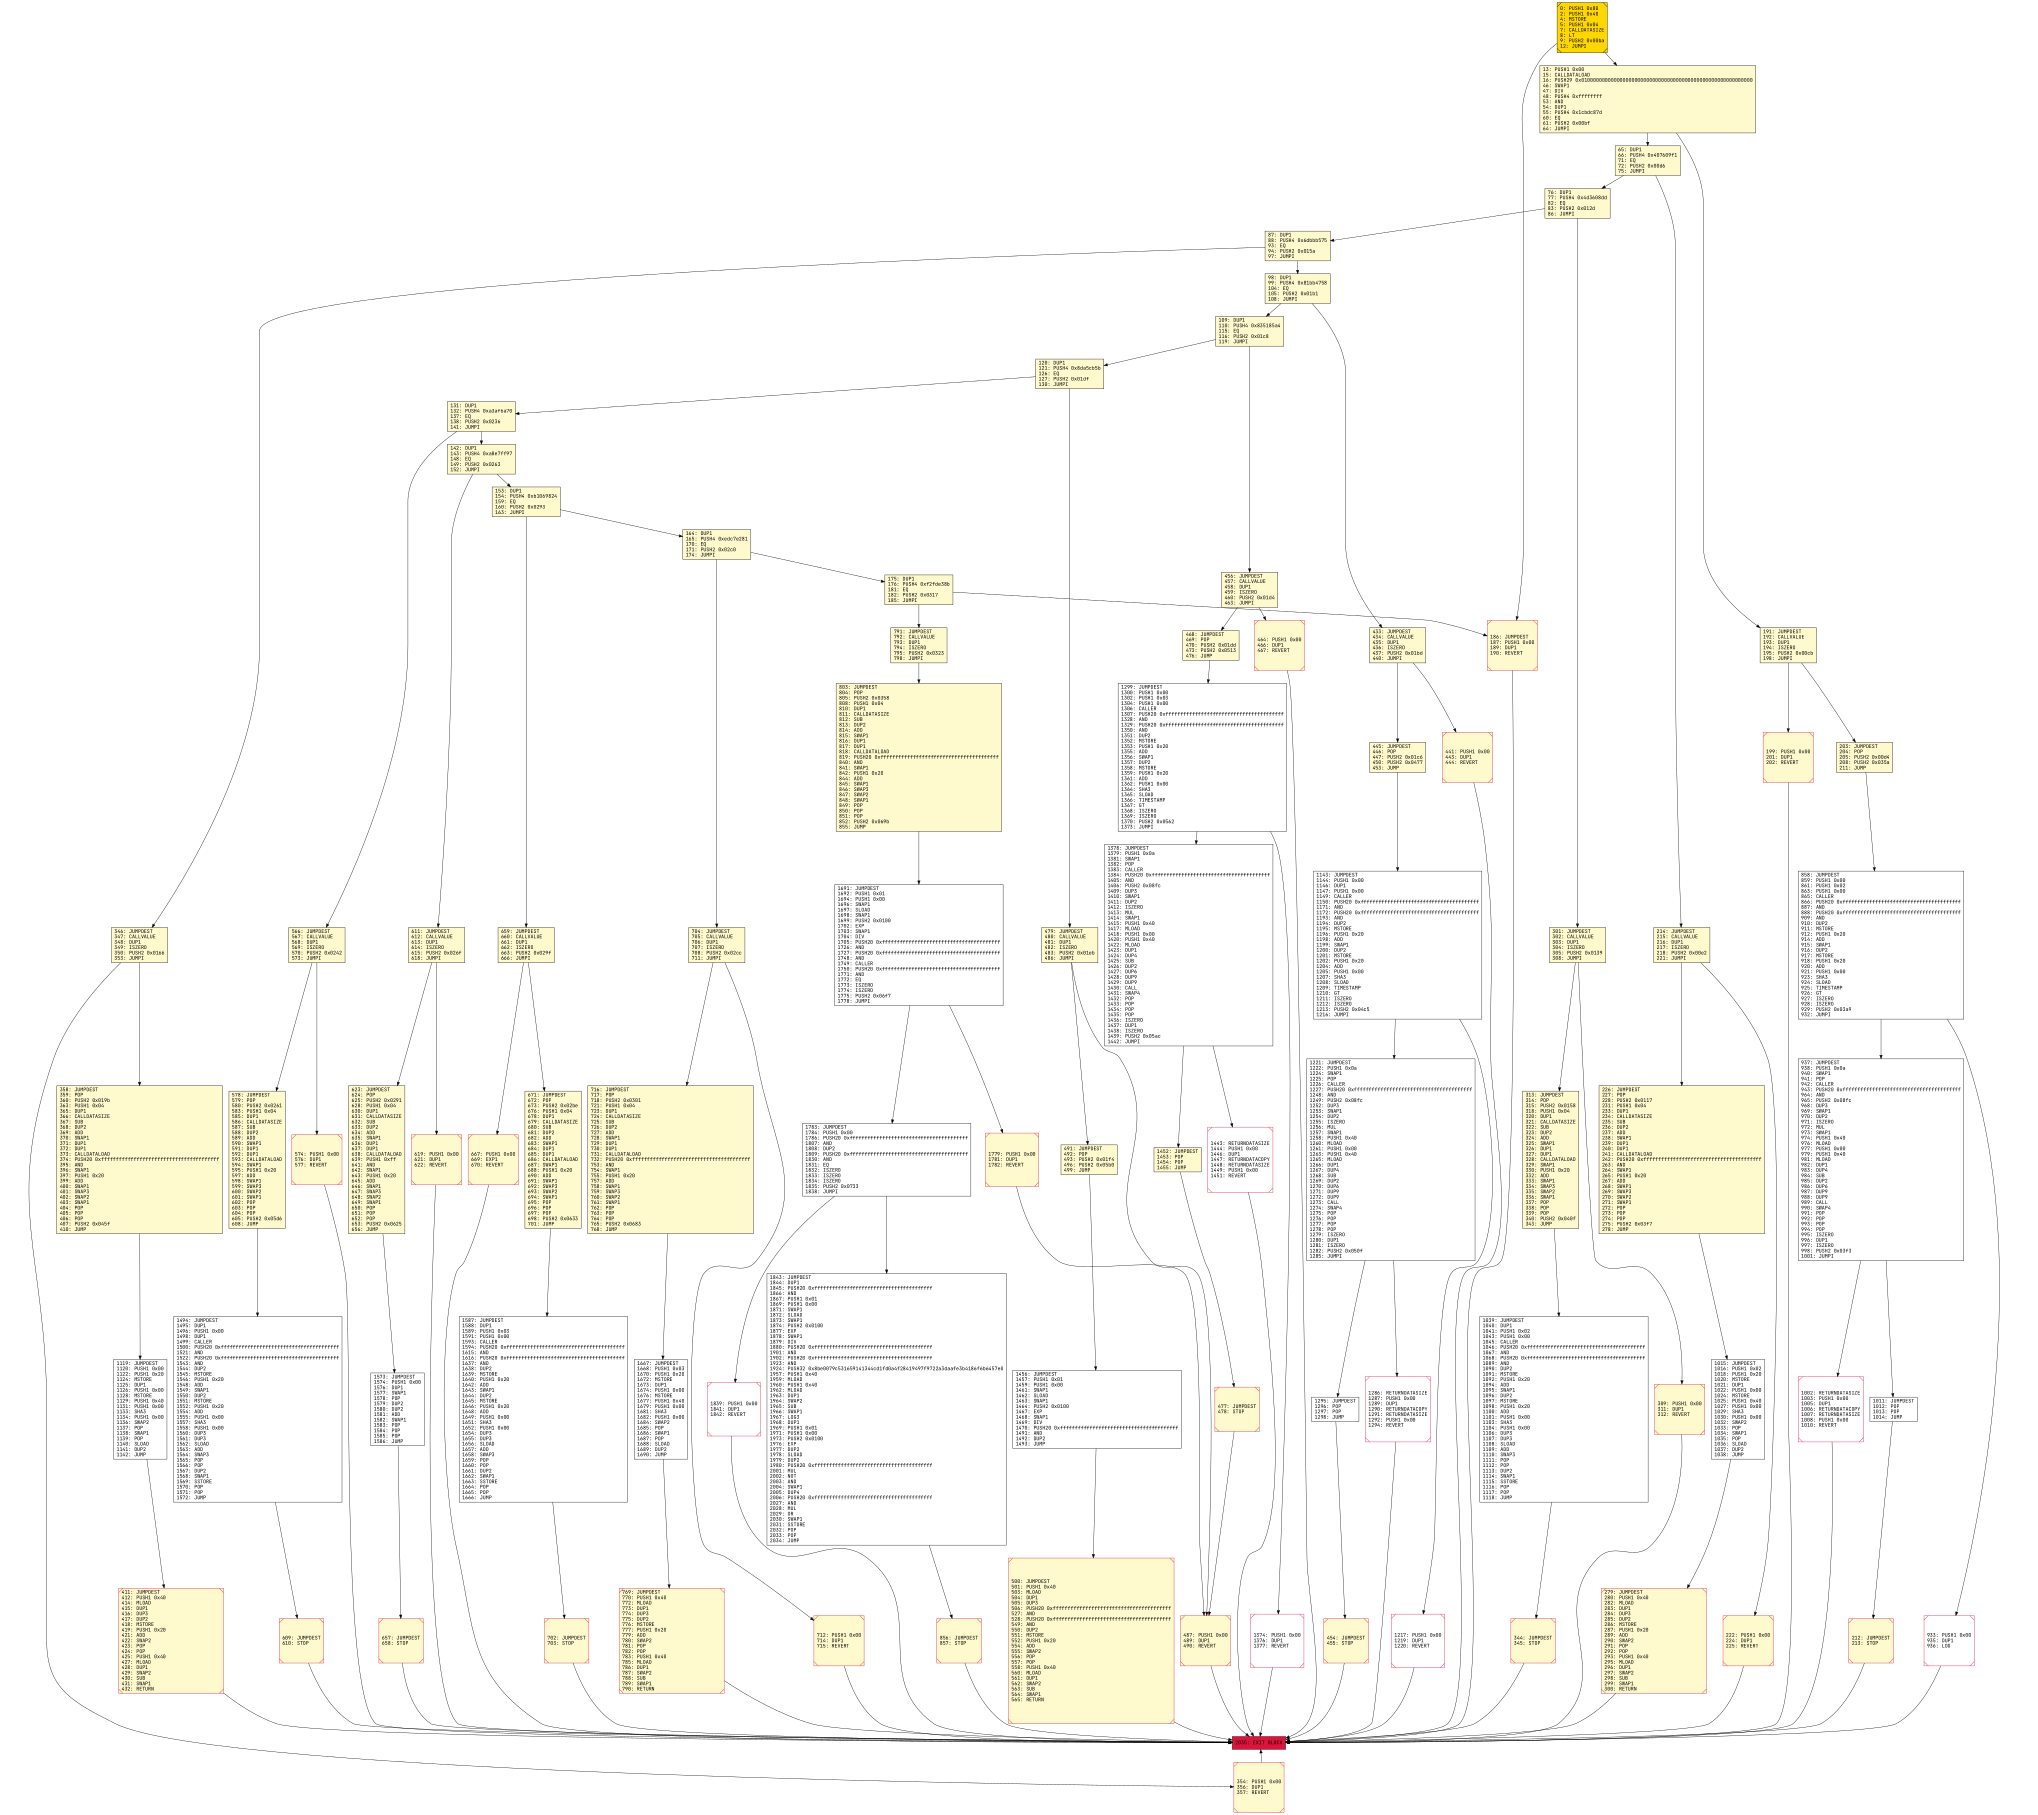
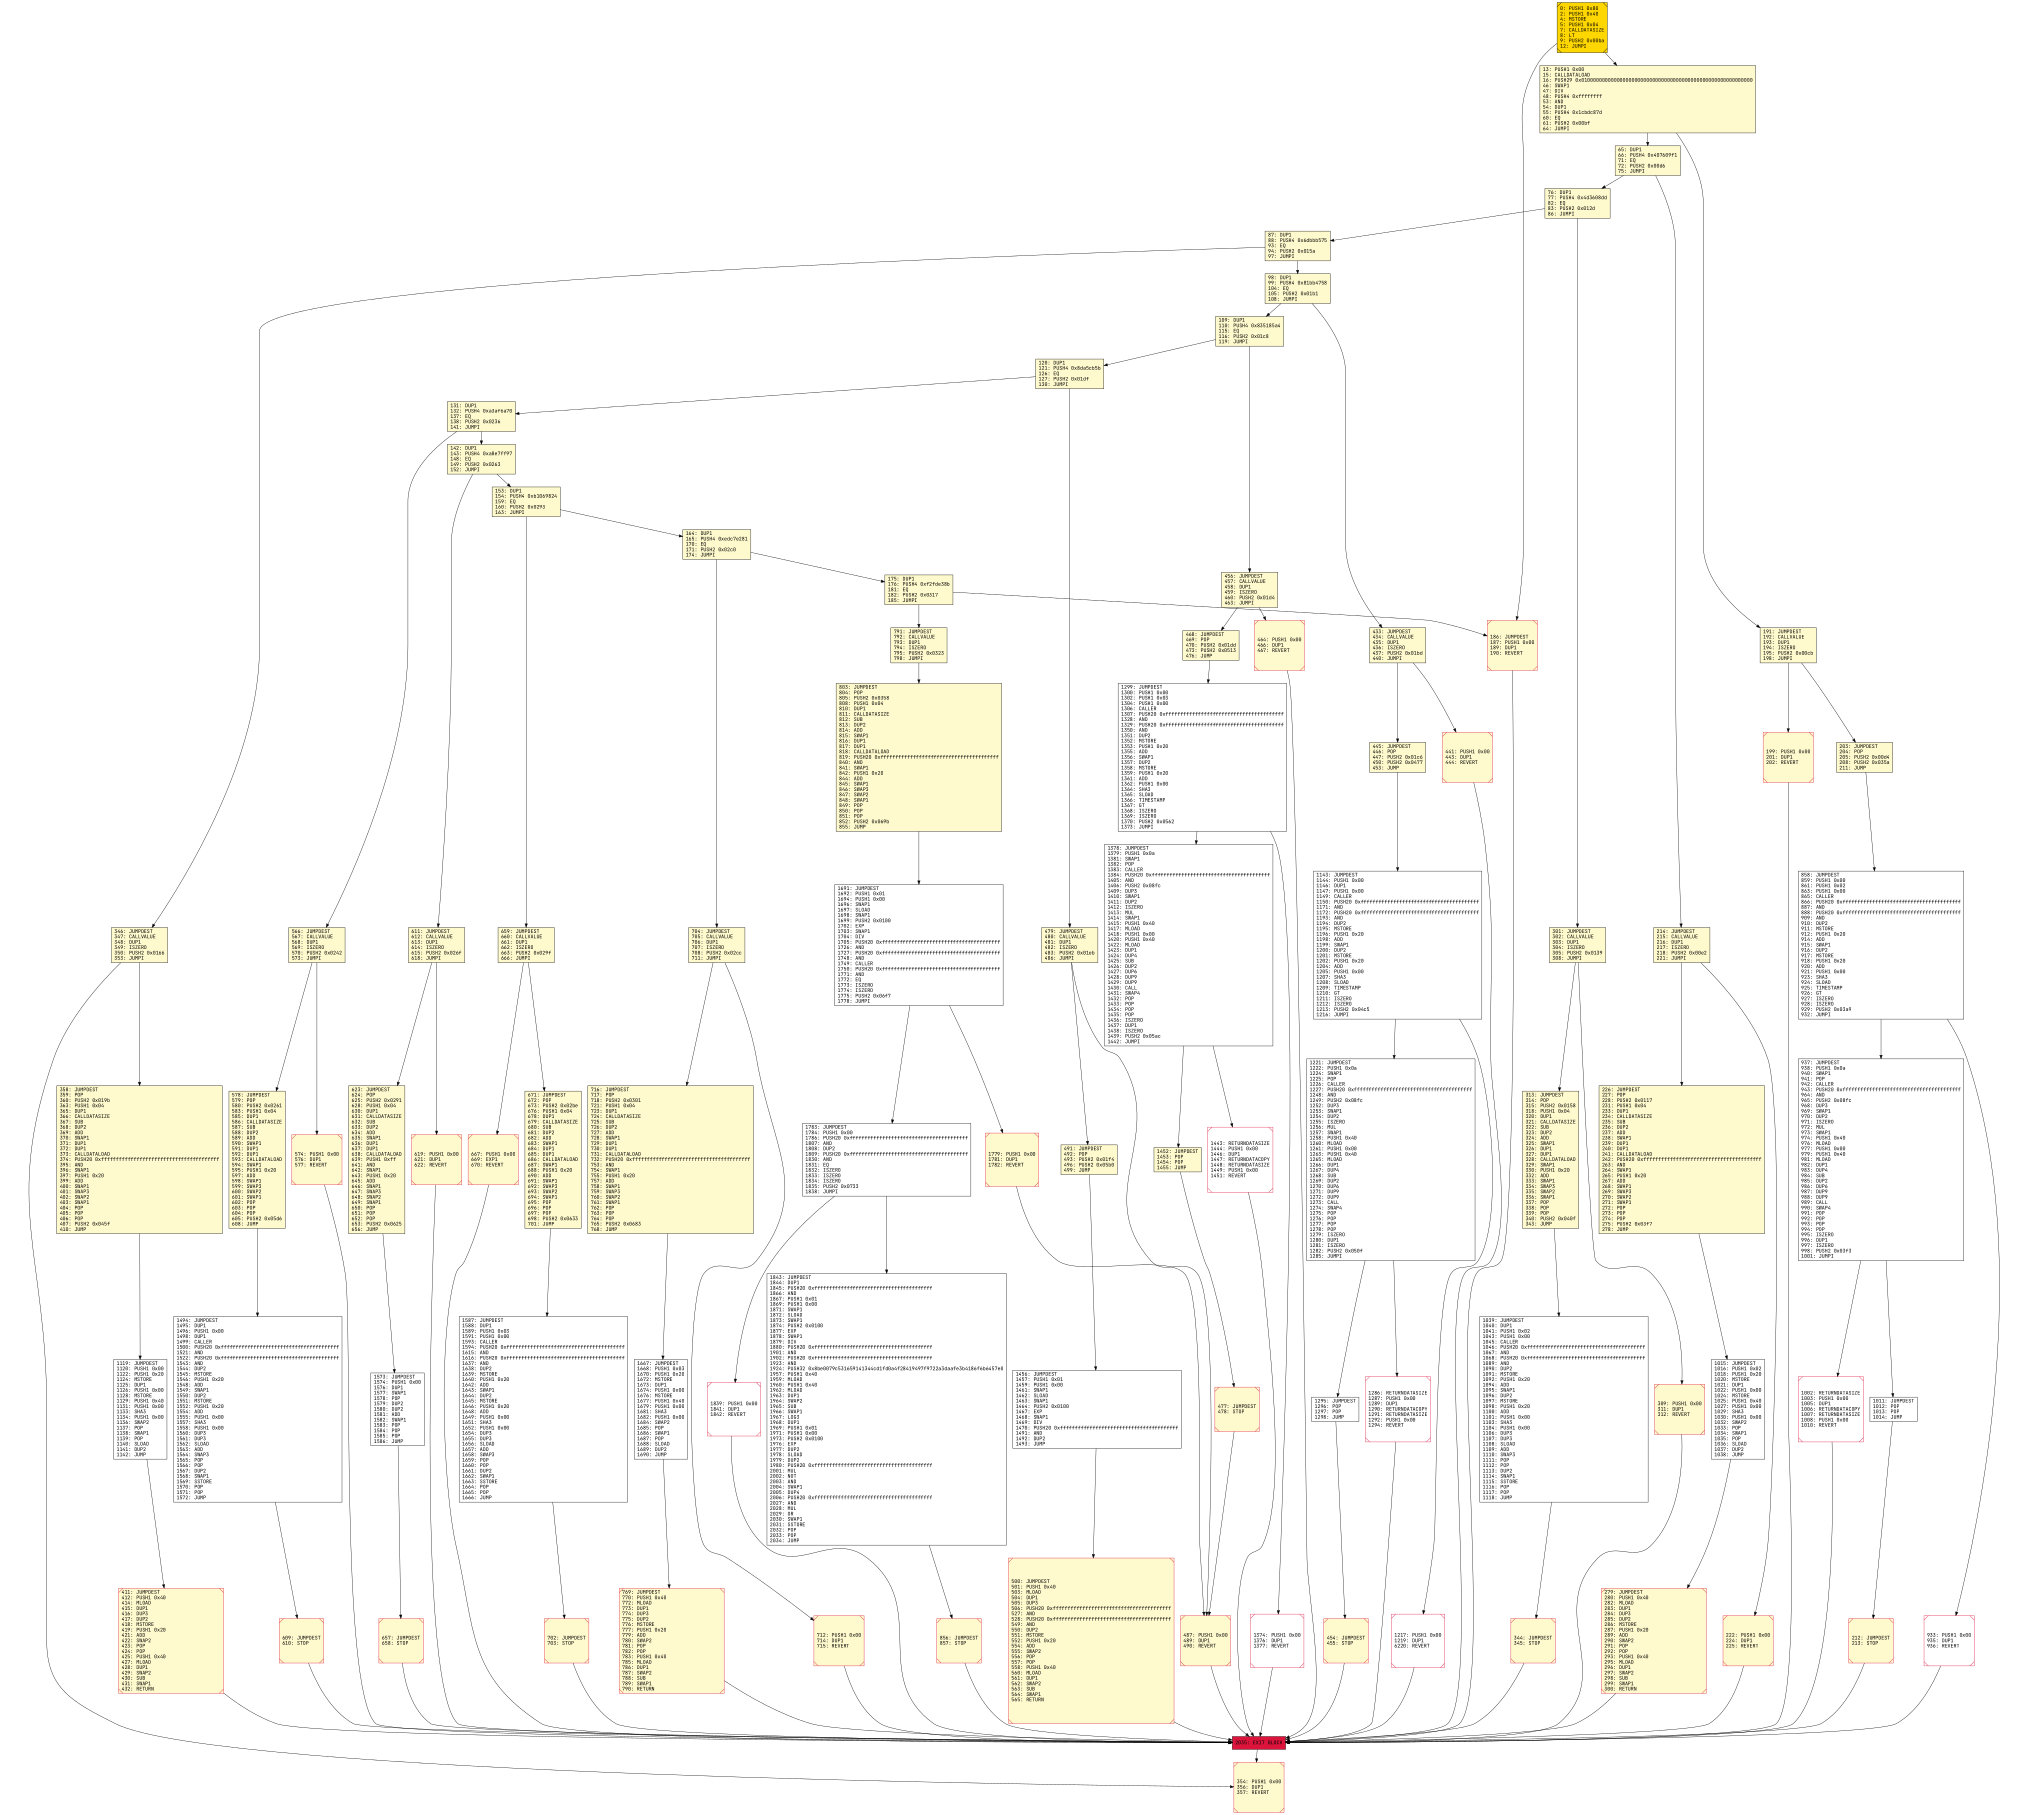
node "1217: PUSH1 0x00 1219: DUP1 1220: REVERT": label "1217: PUSH1 0x00 1219: DUP1 1220: REVERT" -> "1217: PUSH1 0x00 1219: DUP1 6220: REVERT"
node "933: PUSH1 0x00 935: DUP1 936: LOG": label "933: PUSH1 0x00 935: DUP1 936: LOG" -> "933: PUSH1 0x00 935: DUP1 936: REVERT"
edge "354: PUSH1 0x00 356: DUP1 357: REVERT" -> "2035: EXIT BLOCK": reversed
